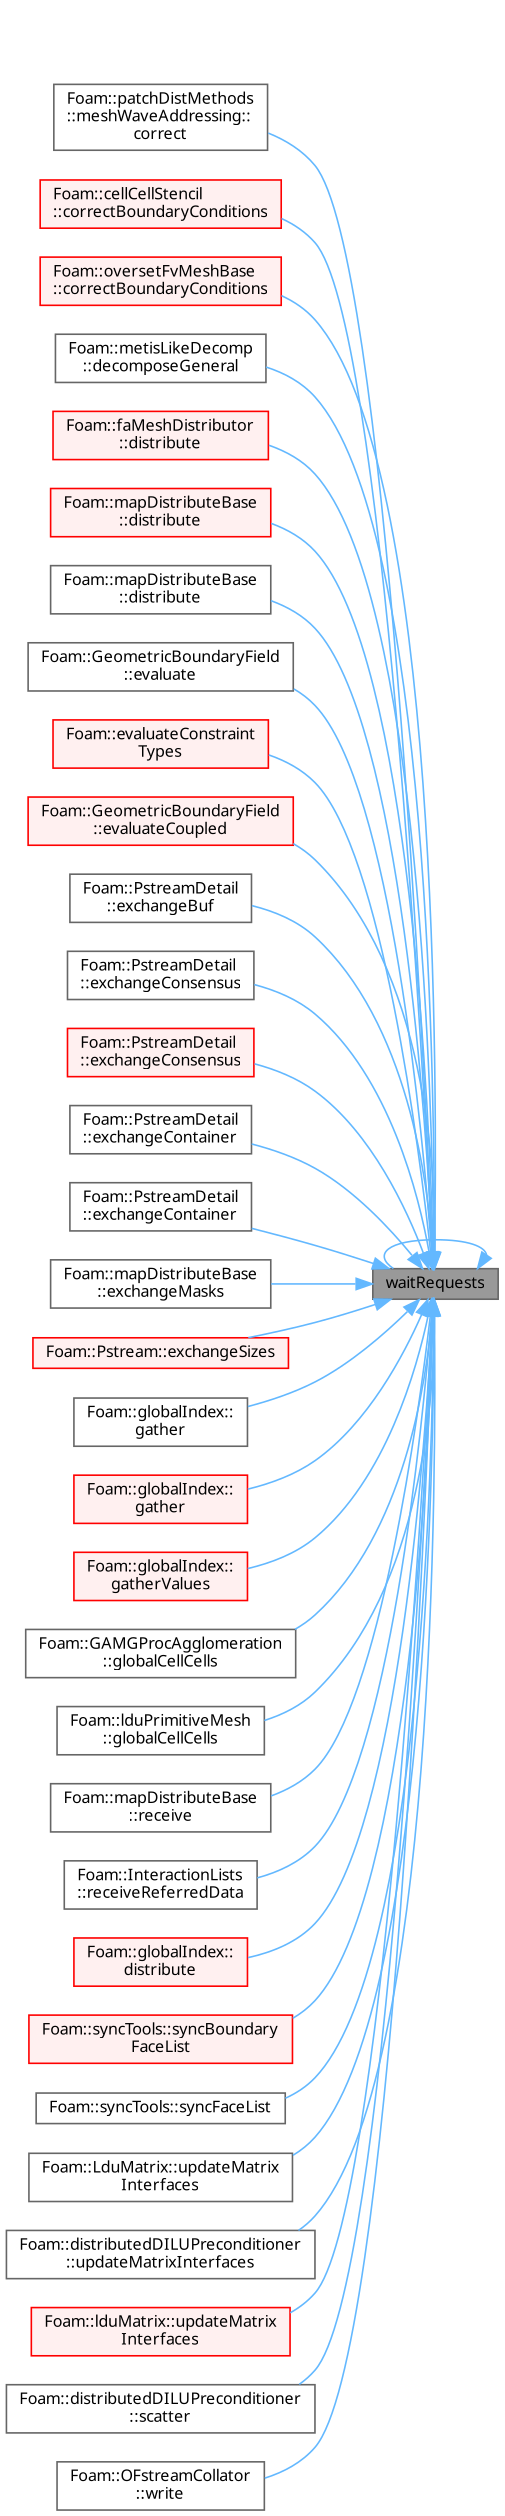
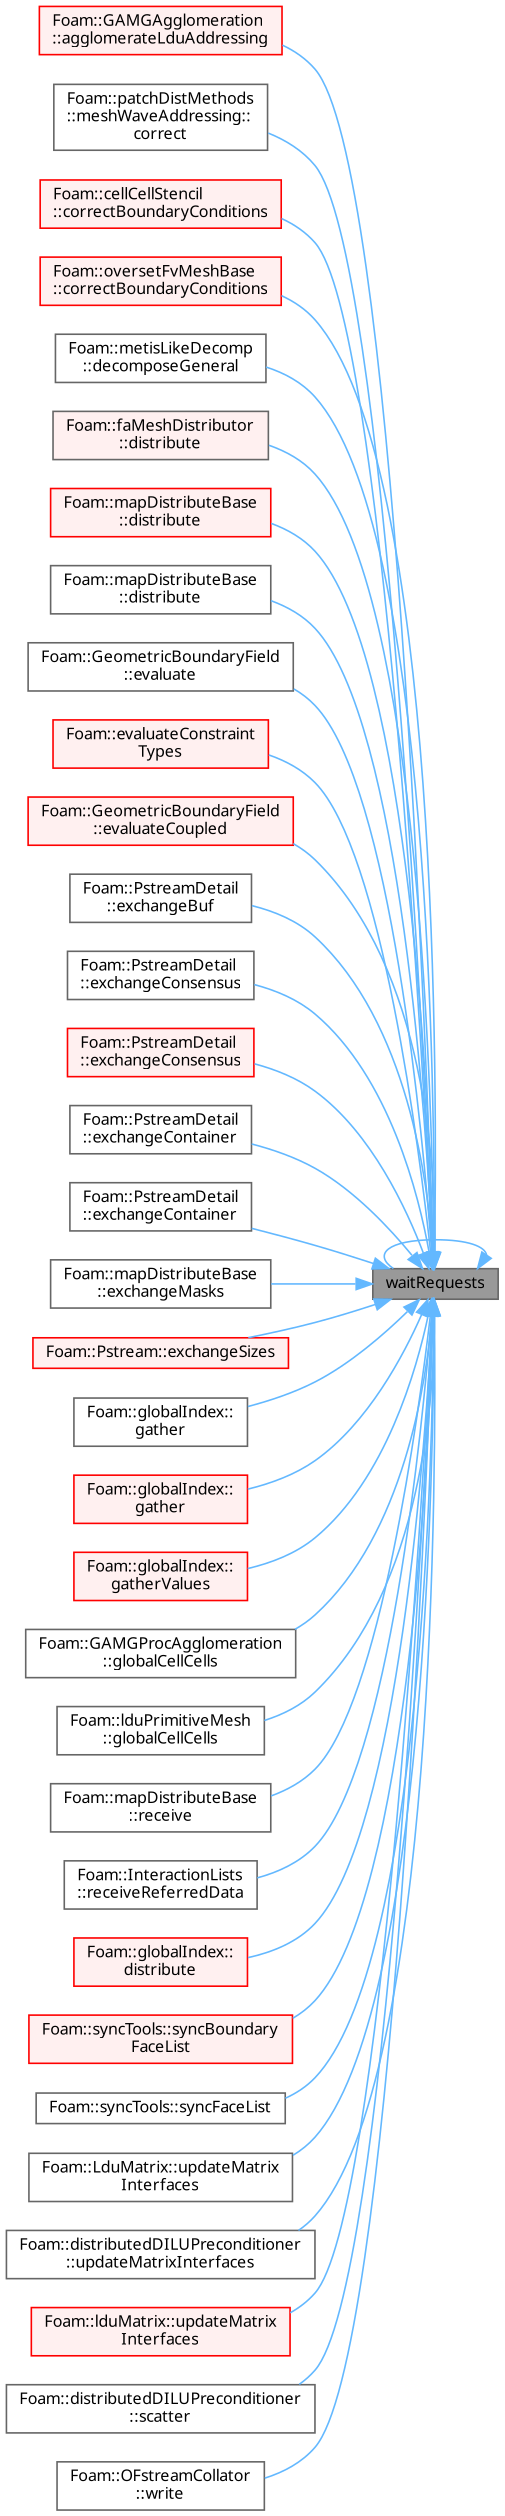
node "Foam::GAMGAgglomeration ::agglomerateLduAddressing": added
node "Foam::faMeshDistributor ::distribute": color red -> grey40
